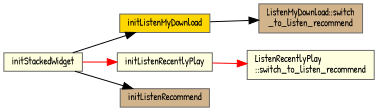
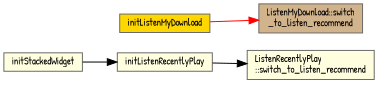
edge "initListenMyDownload" -> "ListenMyDownload::switch _to_listen_recommend": color black -> red
edge "initStackedWidget" -> "initListenMyDownload": removed
edge "initStackedWidget" -> "initListenRecentlyPlay": color red -> black
edge "initListenRecentlyPlay" -> "ListenRecentlyPlay ::switch_to_listen_recommend": color red -> black
node "initListenRecommend": removed
